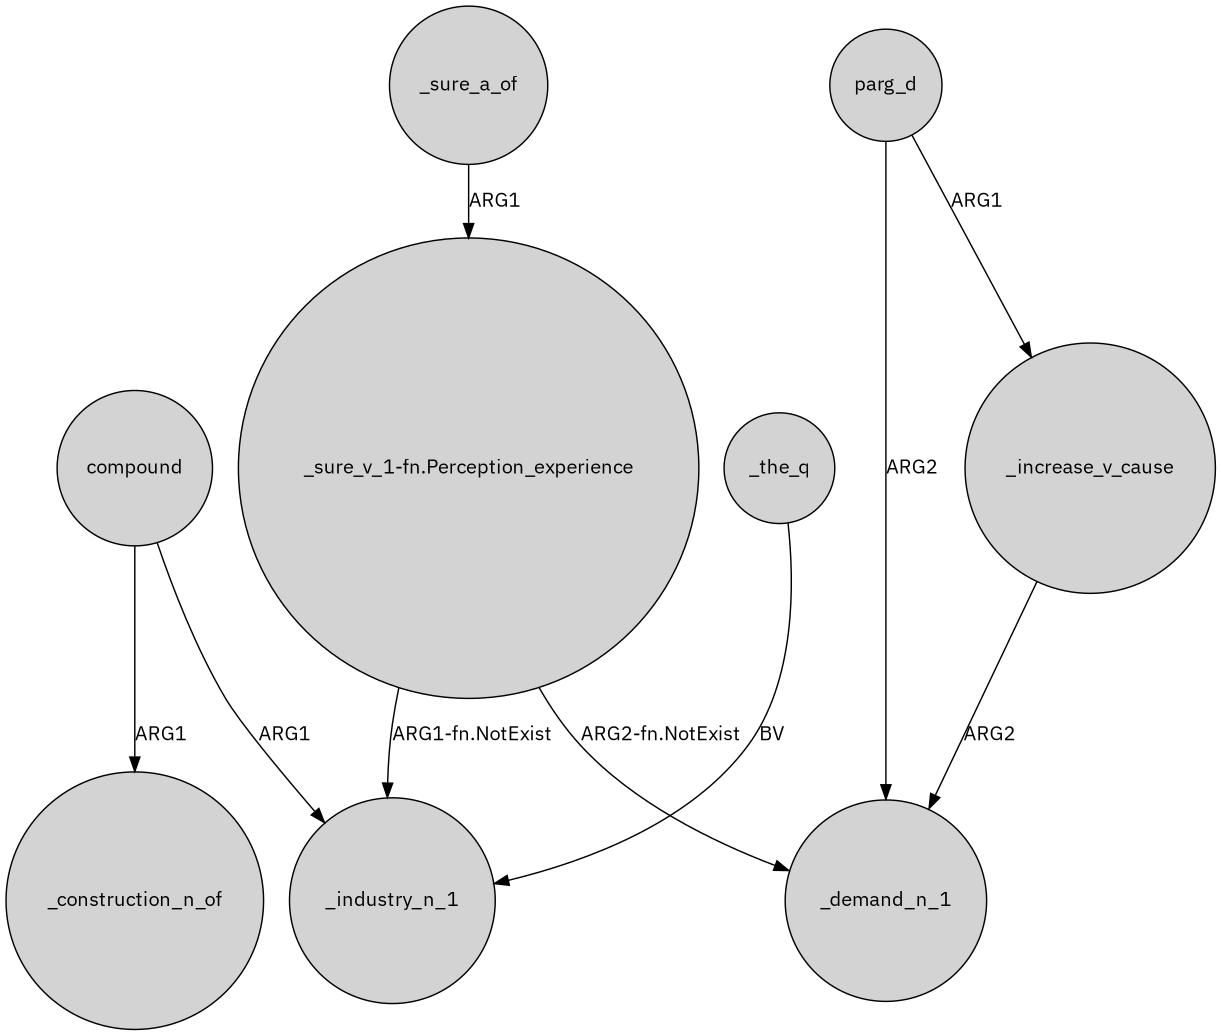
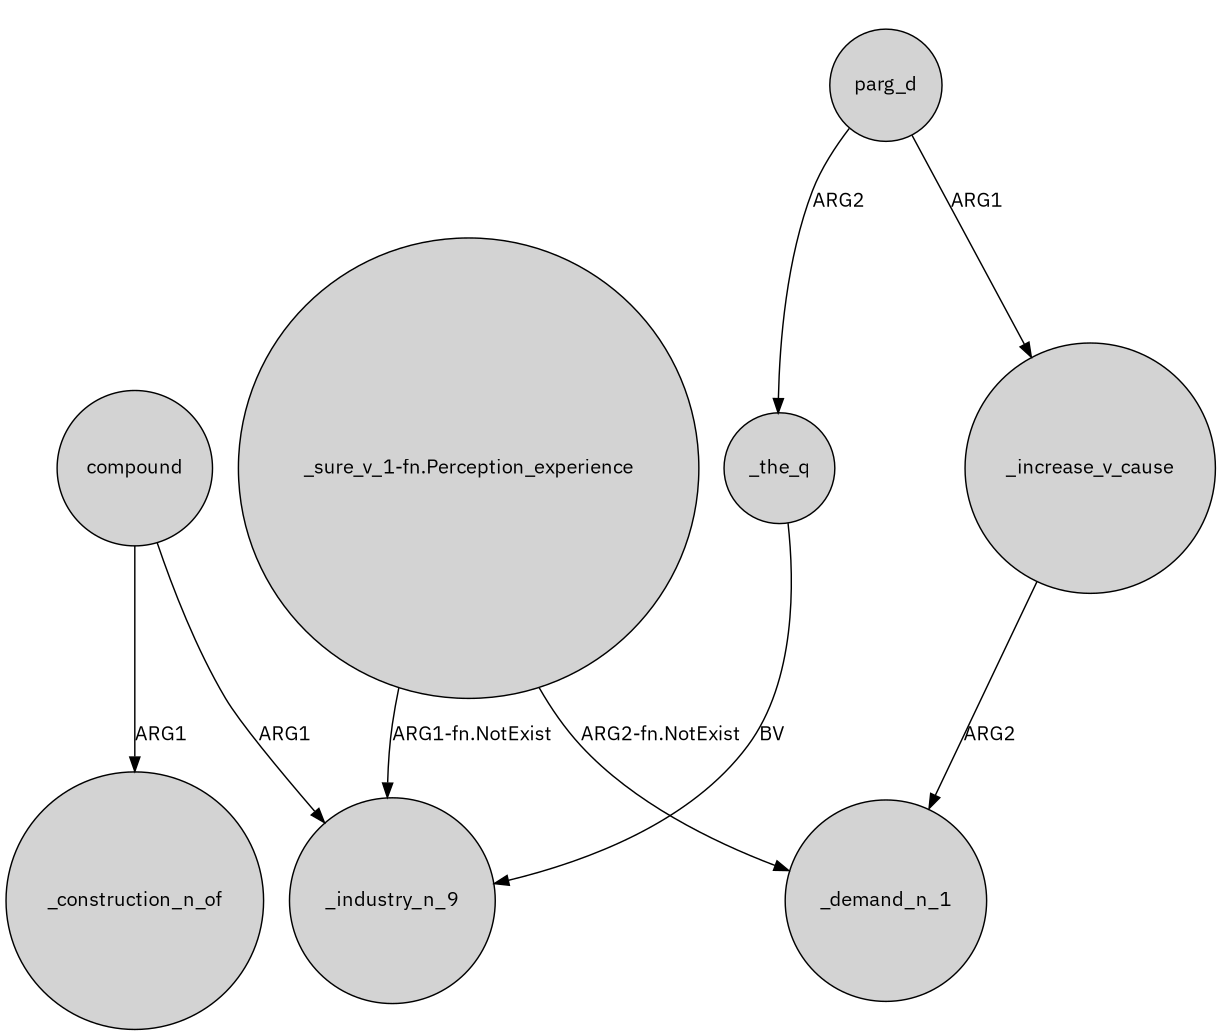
node "_sure_a_of": removed
edge "parg_d" -> "_demand_n_1": now "parg_d" -> "_the_q"
node "_industry_n_1": label "_industry_n_1" -> "_industry_n_9"
